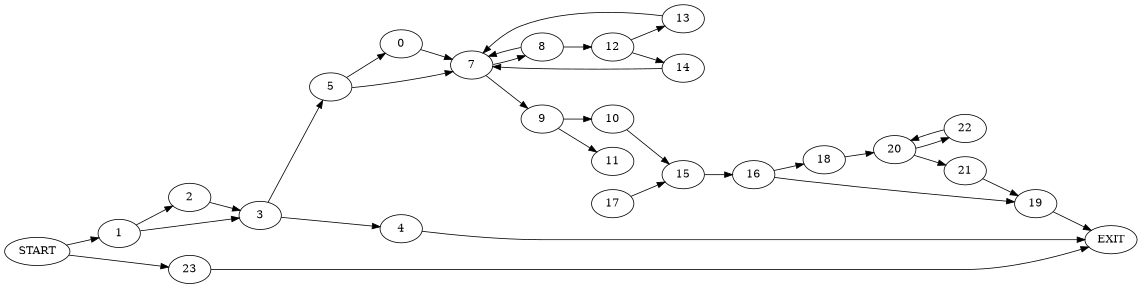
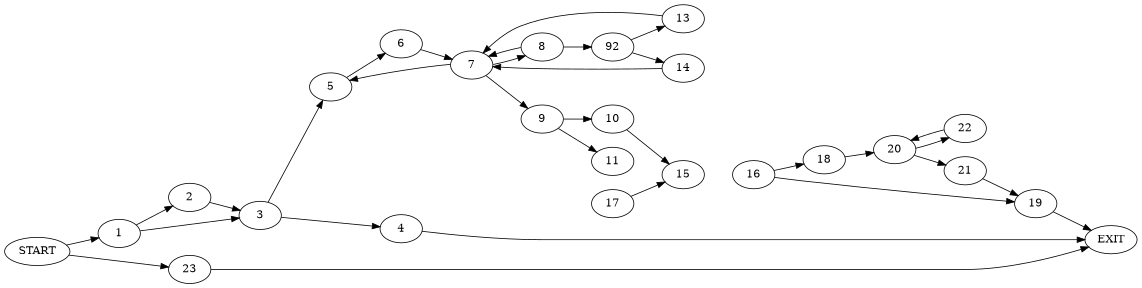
node "0": label "0" -> "6"
node "12": label "12" -> "92"
edge "5" -> "7": reversed
edge "15" -> "16": removed
